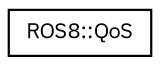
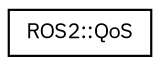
node "ROS8::QoS": label "ROS8::QoS" -> "ROS2::QoS"
